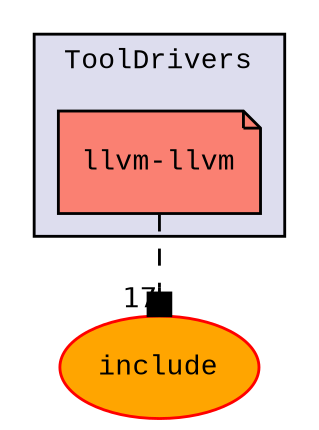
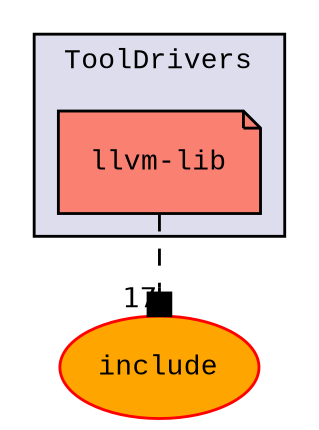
node "llvm-llvm": label "llvm-llvm" -> "llvm-lib"
